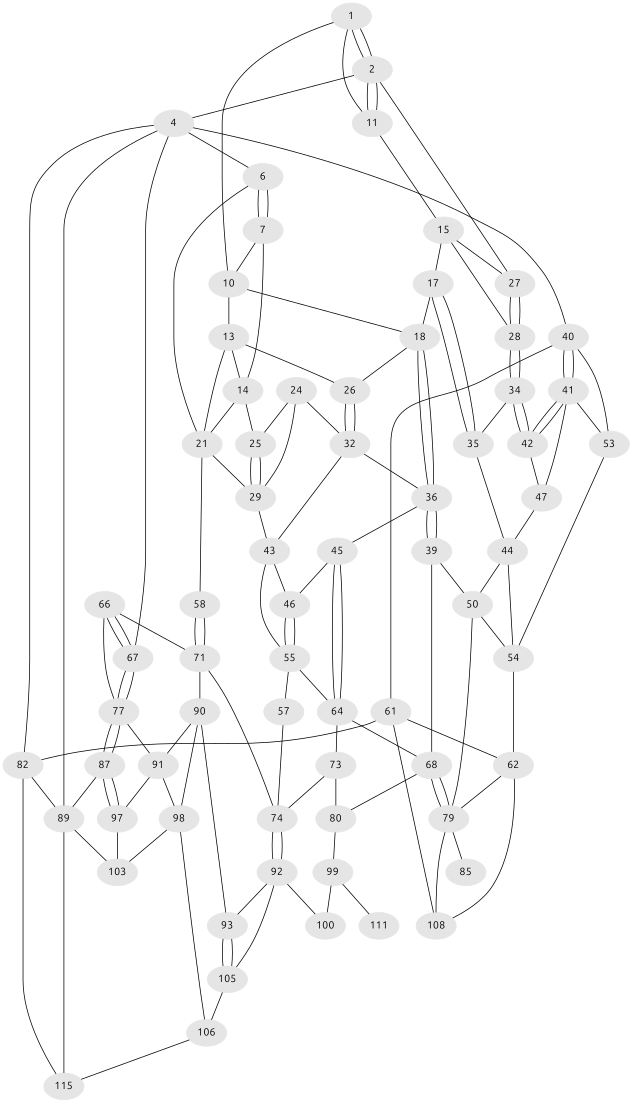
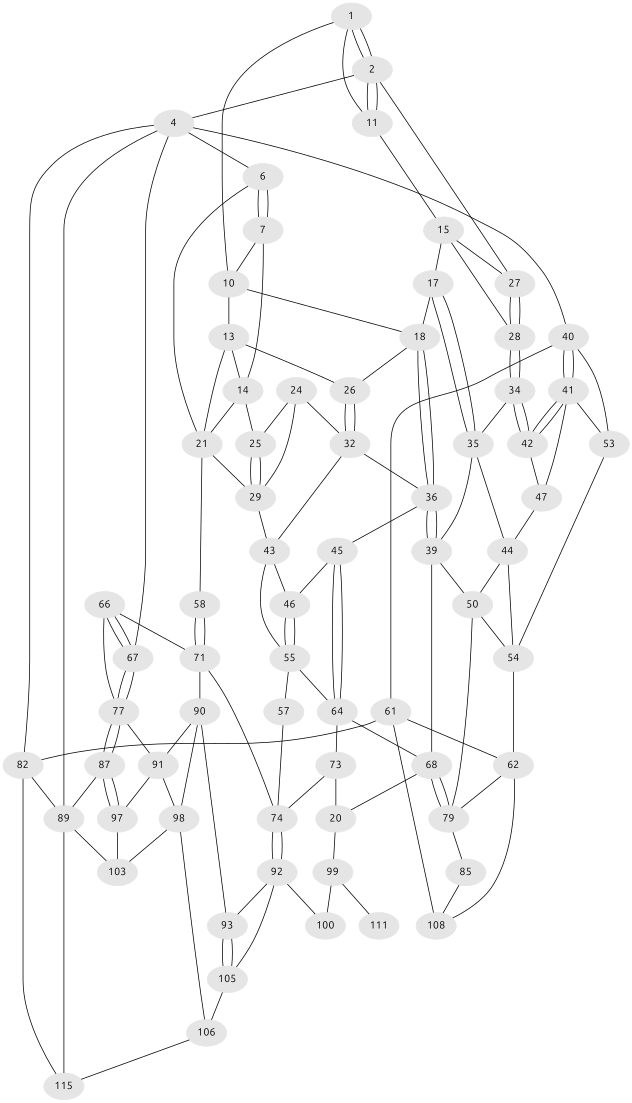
edge "35" -- "39": added
node "80": label "80" -> "20"
edge "79" -- "108": now "85" -- "108"
